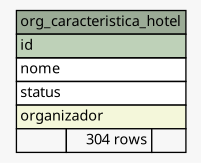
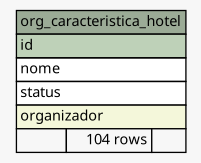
node "org_caracteristica_hotel": text "304 rows" -> "104 rows"
